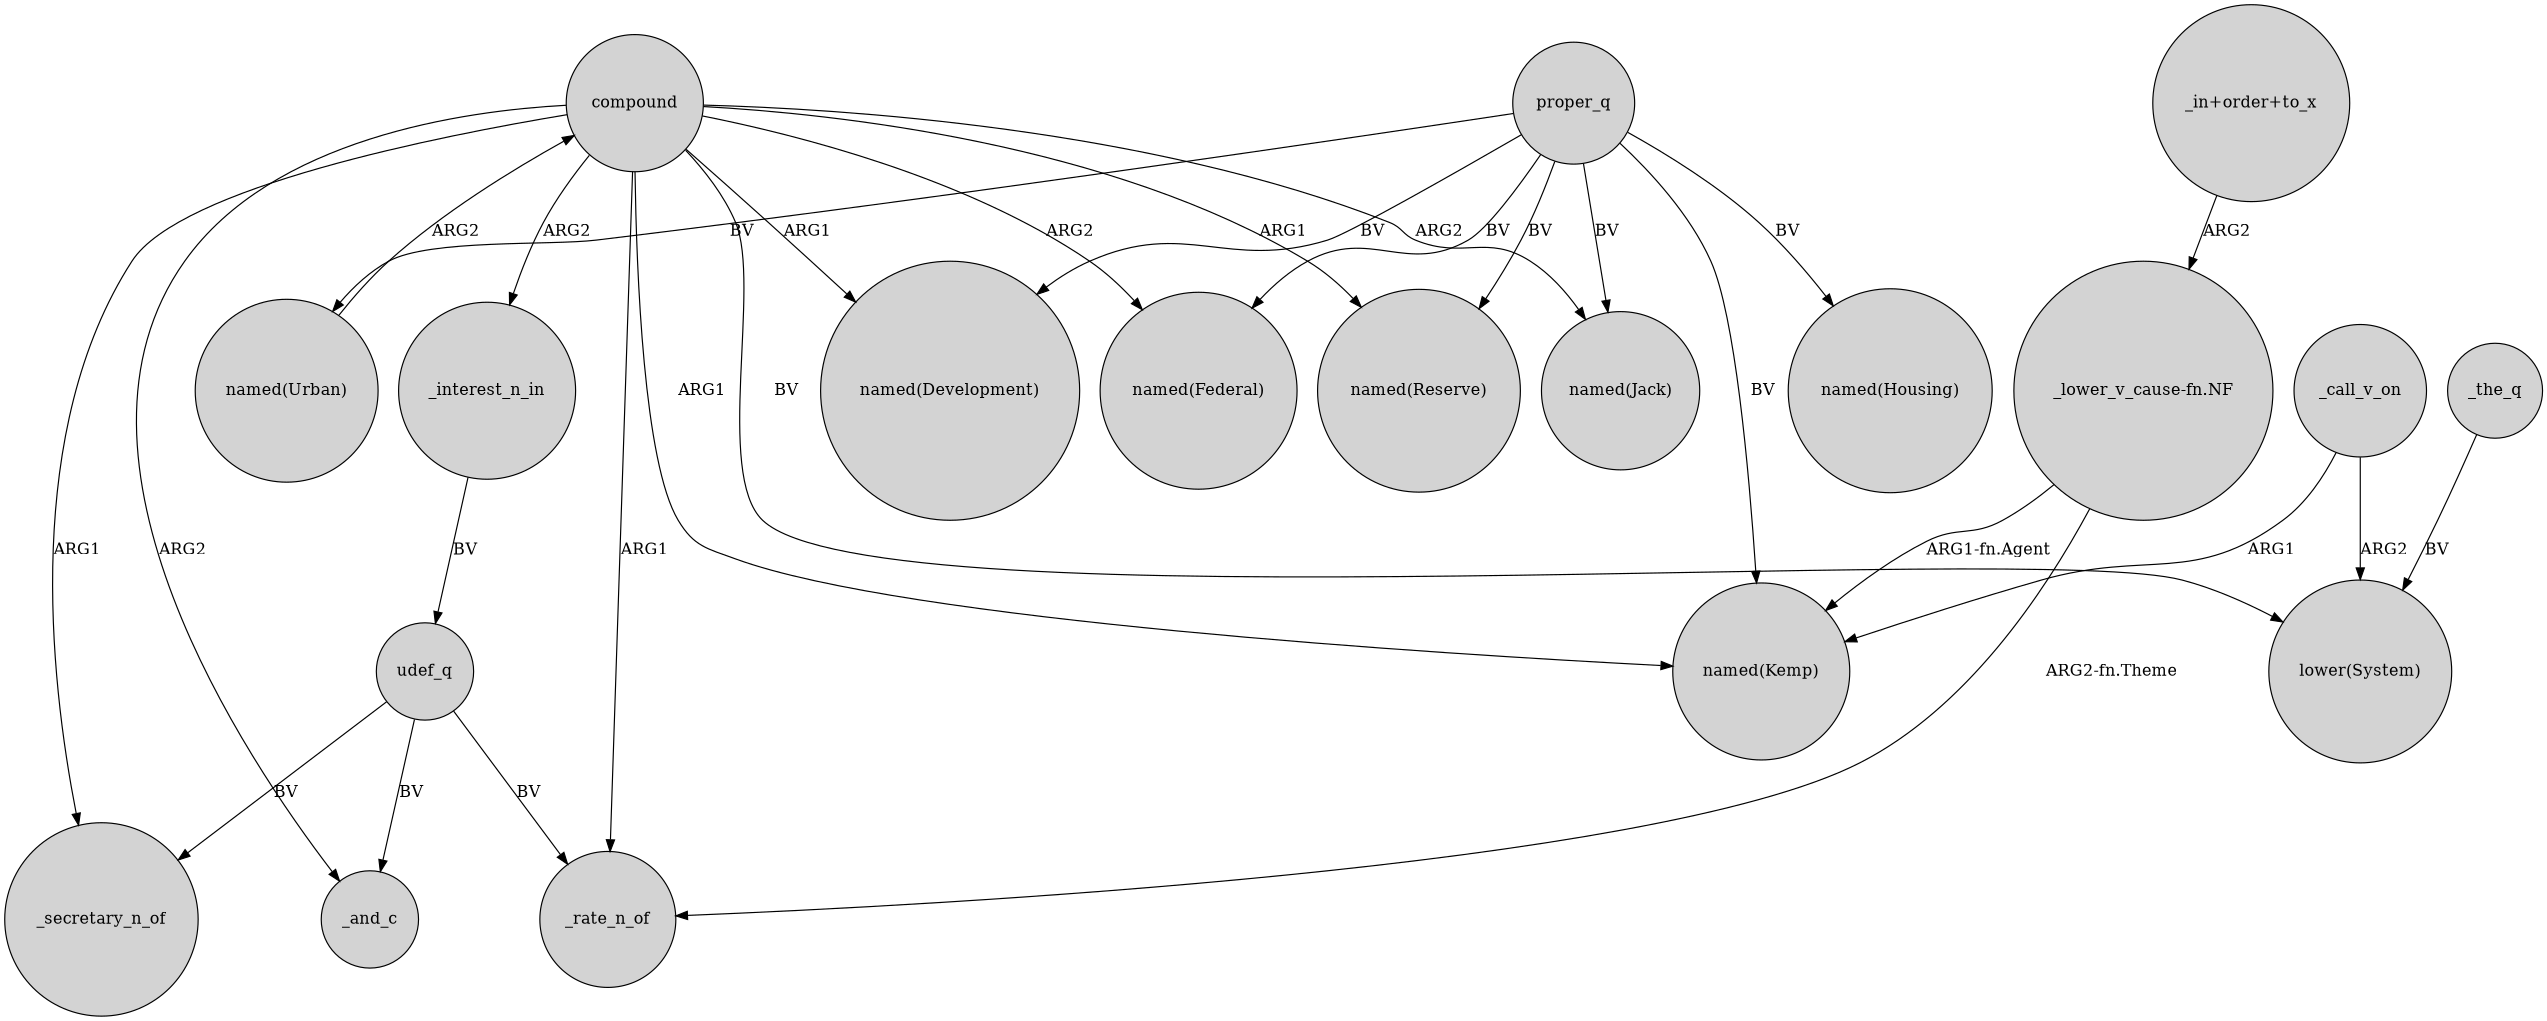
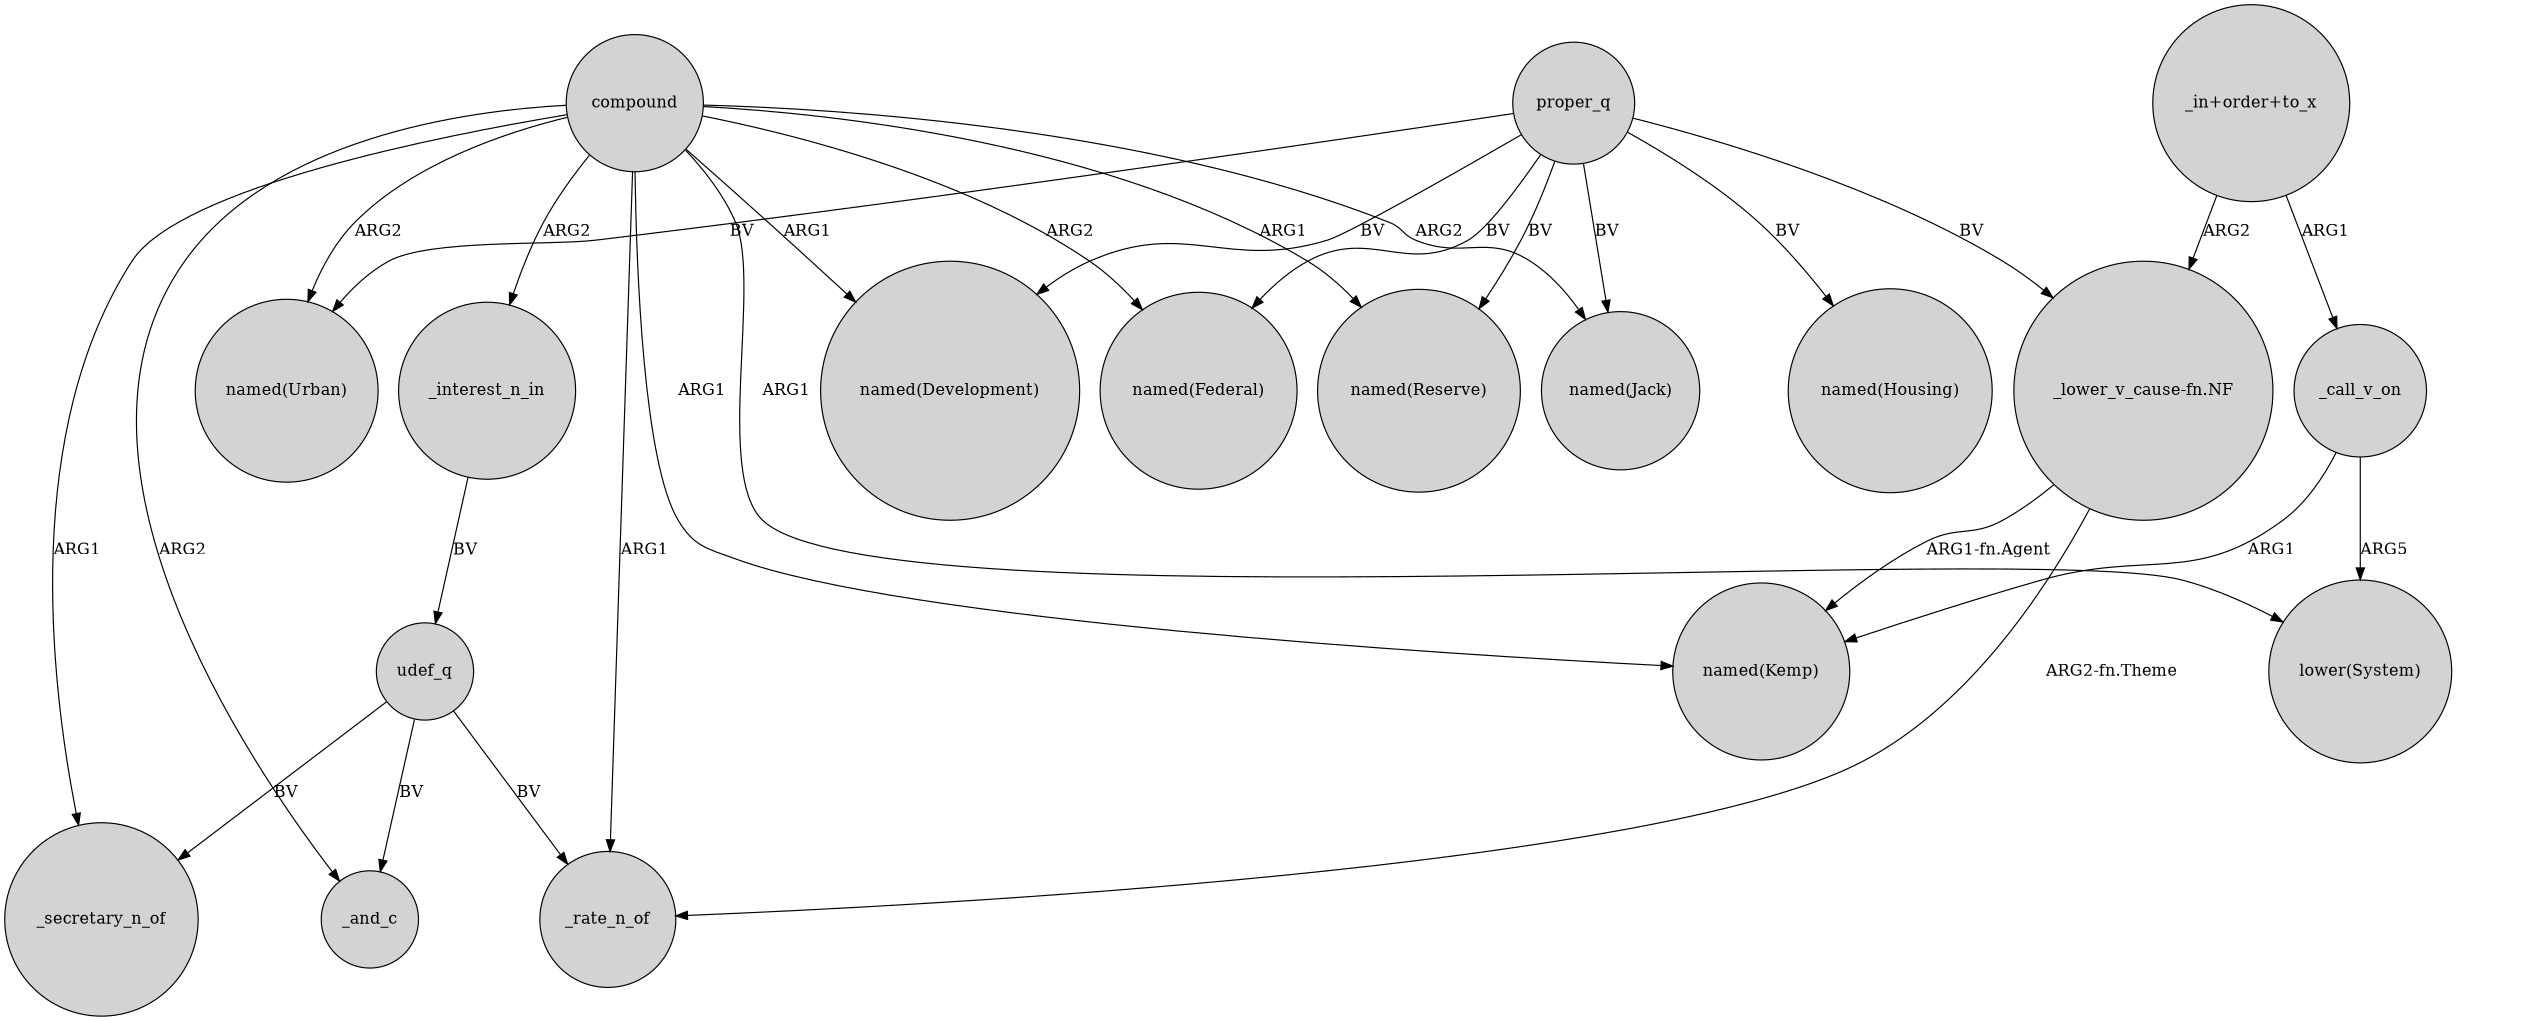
edge "named(Urban)" -> "compound": reversed
edge "_in+order+to_x" -> "_call_v_on": added, label "ARG1"
edge "proper_q" -> "named(Kemp)": now "proper_q" -> "_lower_v_cause-fn.NF"
edge "compound" -> "lower(System)": label "BV" -> "ARG1"
node "_the_q": removed
edge "_call_v_on" -> "lower(System)": label "ARG2" -> "ARG5"
